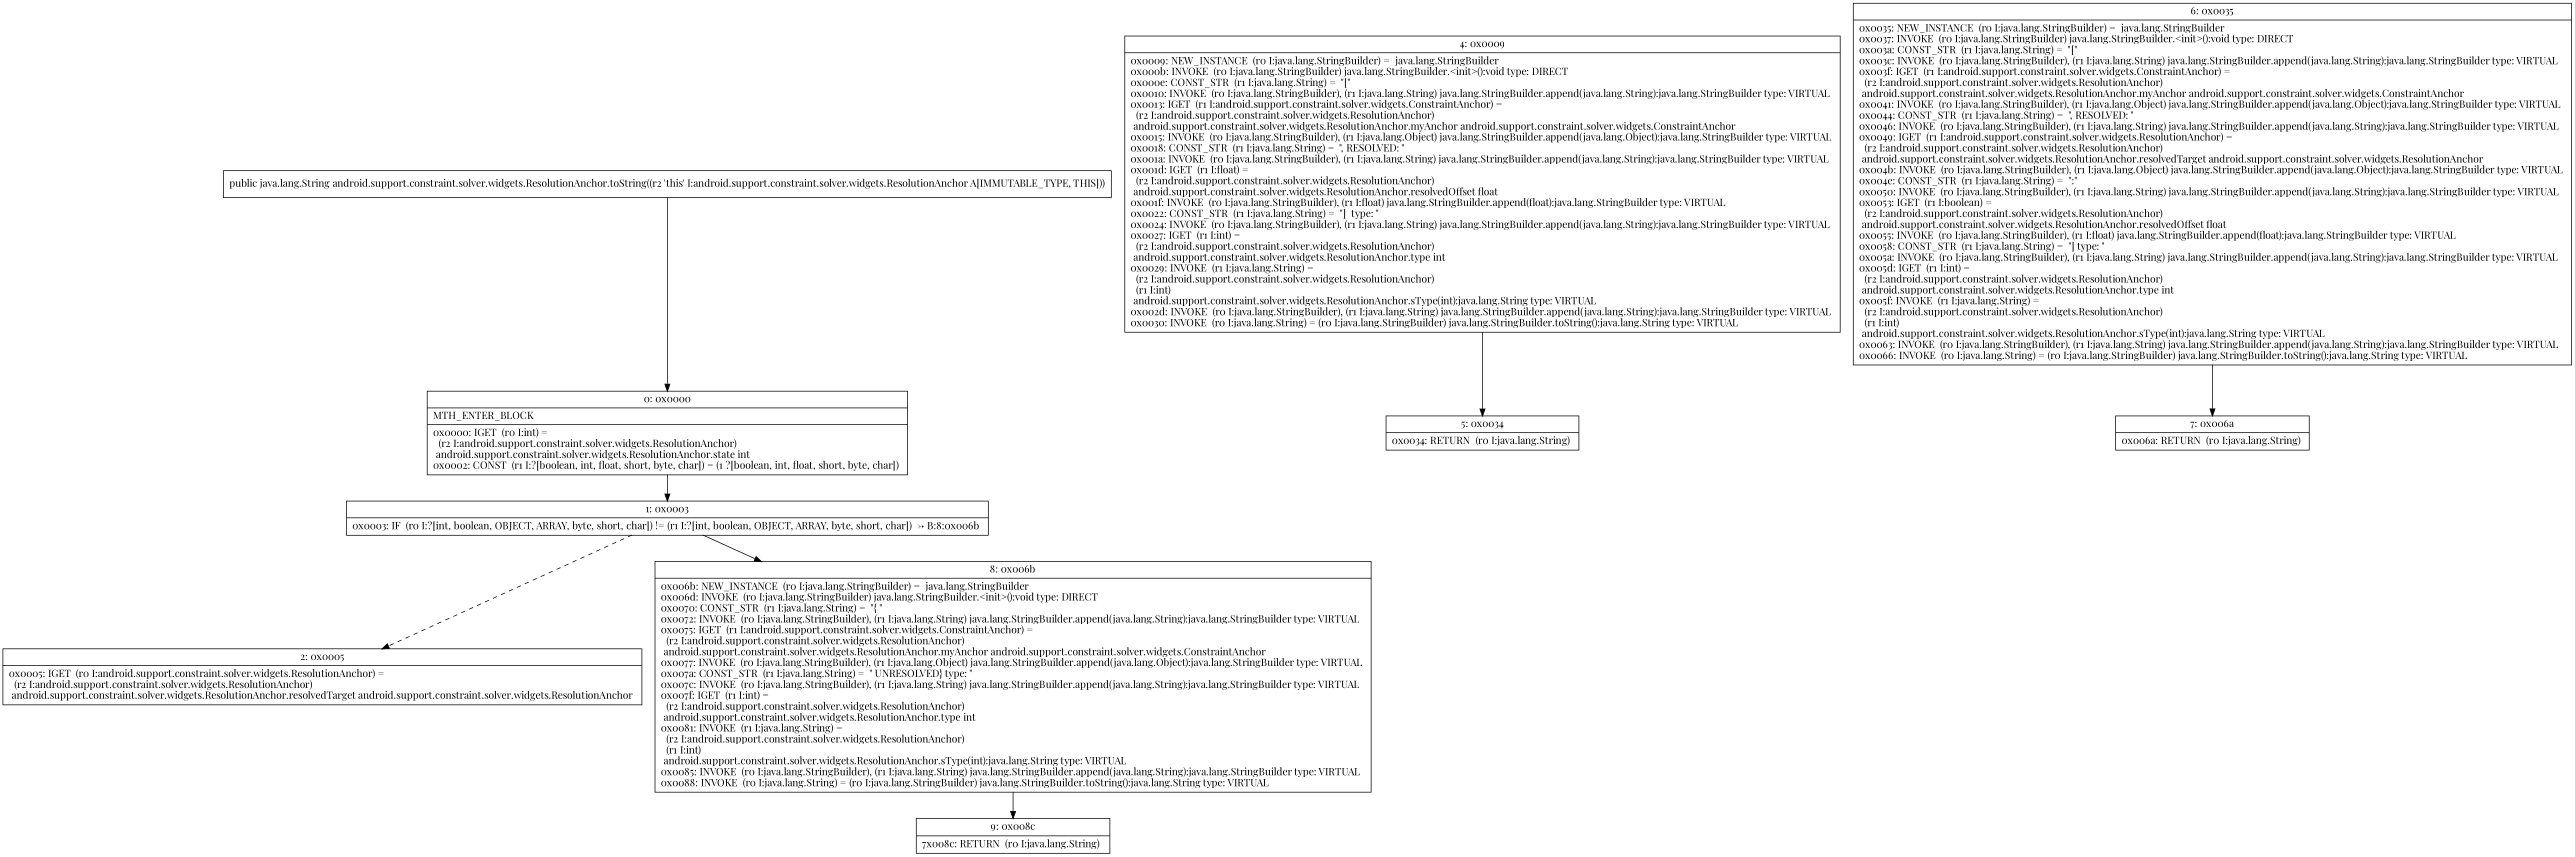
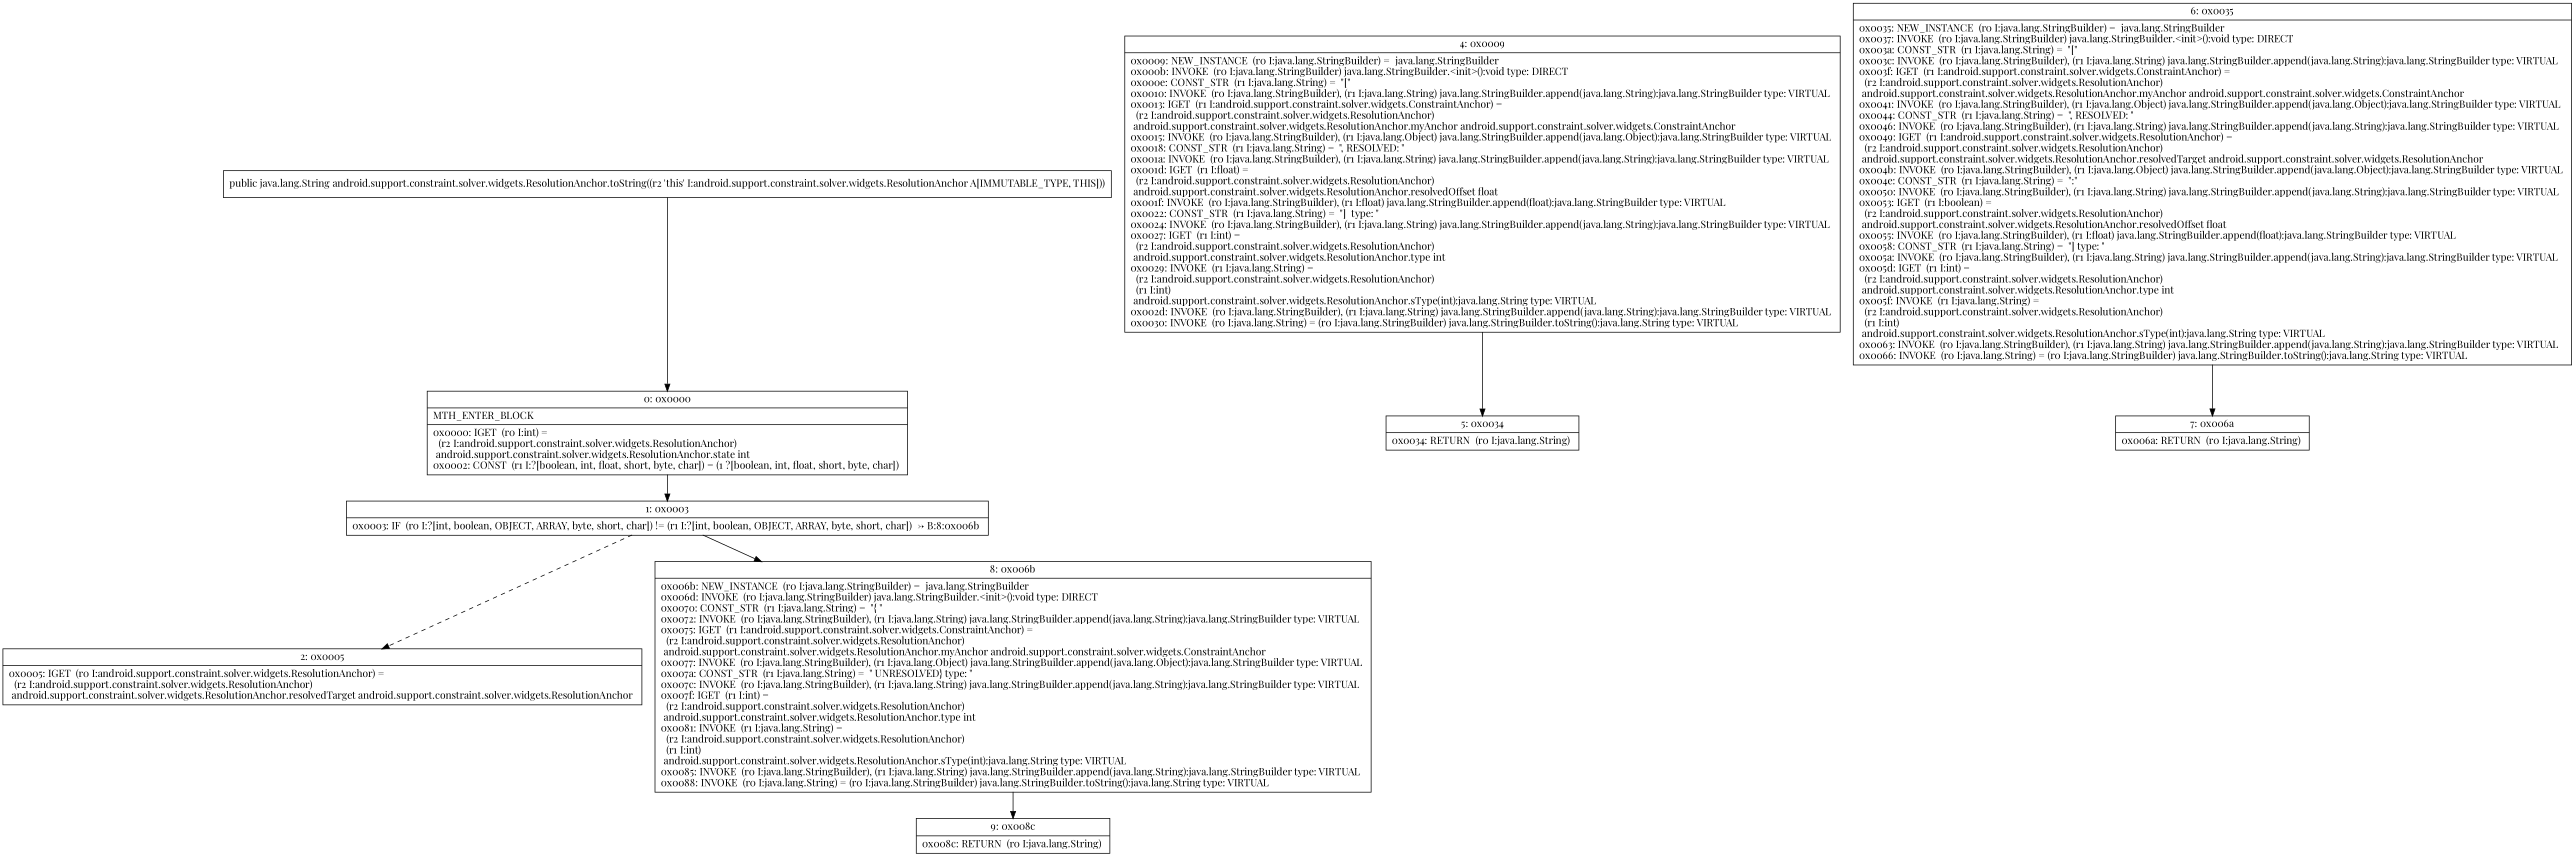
node "9: 0x008c": text "7x008c: RETURN  (r0 I:java.lang.String)" -> "0x008c: RETURN  (r0 I:java.lang.String)"
